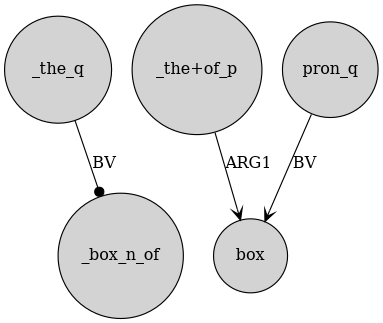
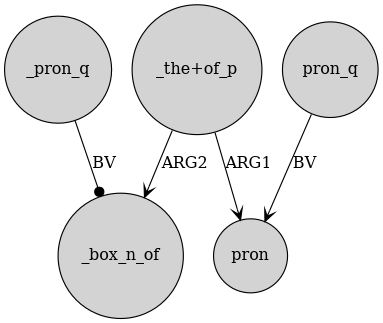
node "_the_q": label "_the_q" -> "_pron_q"
edge "_the+of_p" -> "_box_n_of": added, label "ARG2"
node "box": label "box" -> "pron"
